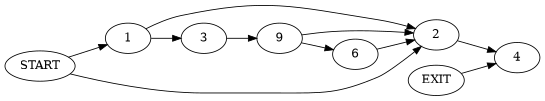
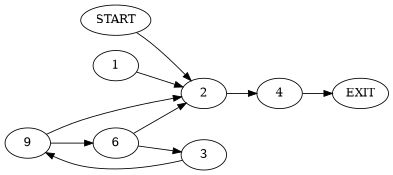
edge "1" -> "3": now "6" -> "3"
edge "START" -> "1": removed
edge "EXIT" -> "4": reversed
